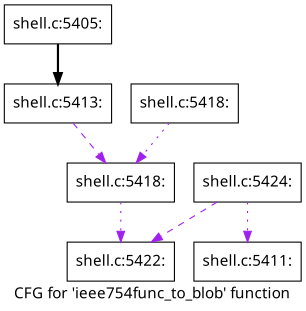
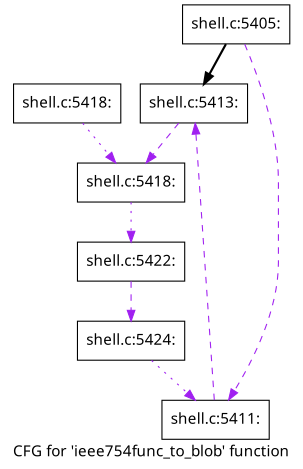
edge "shell.c:5424:" -> "shell.c:5422:": reversed
edge "shell.c:5405:" -> "shell.c:5411:": added
edge "shell.c:5411:" -> "shell.c:5413:": added
